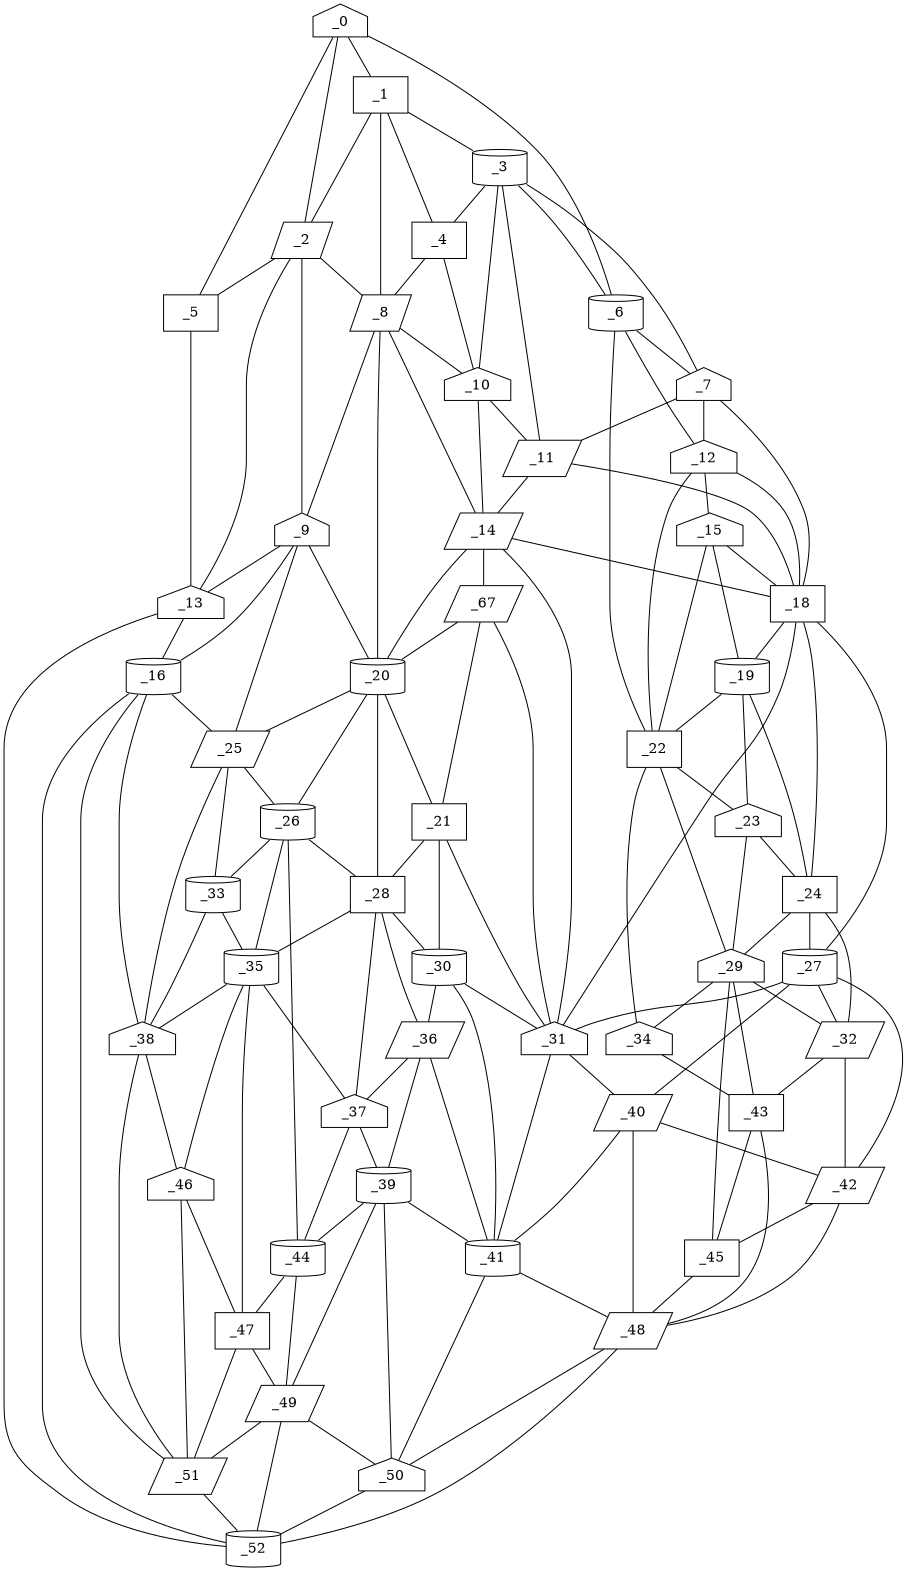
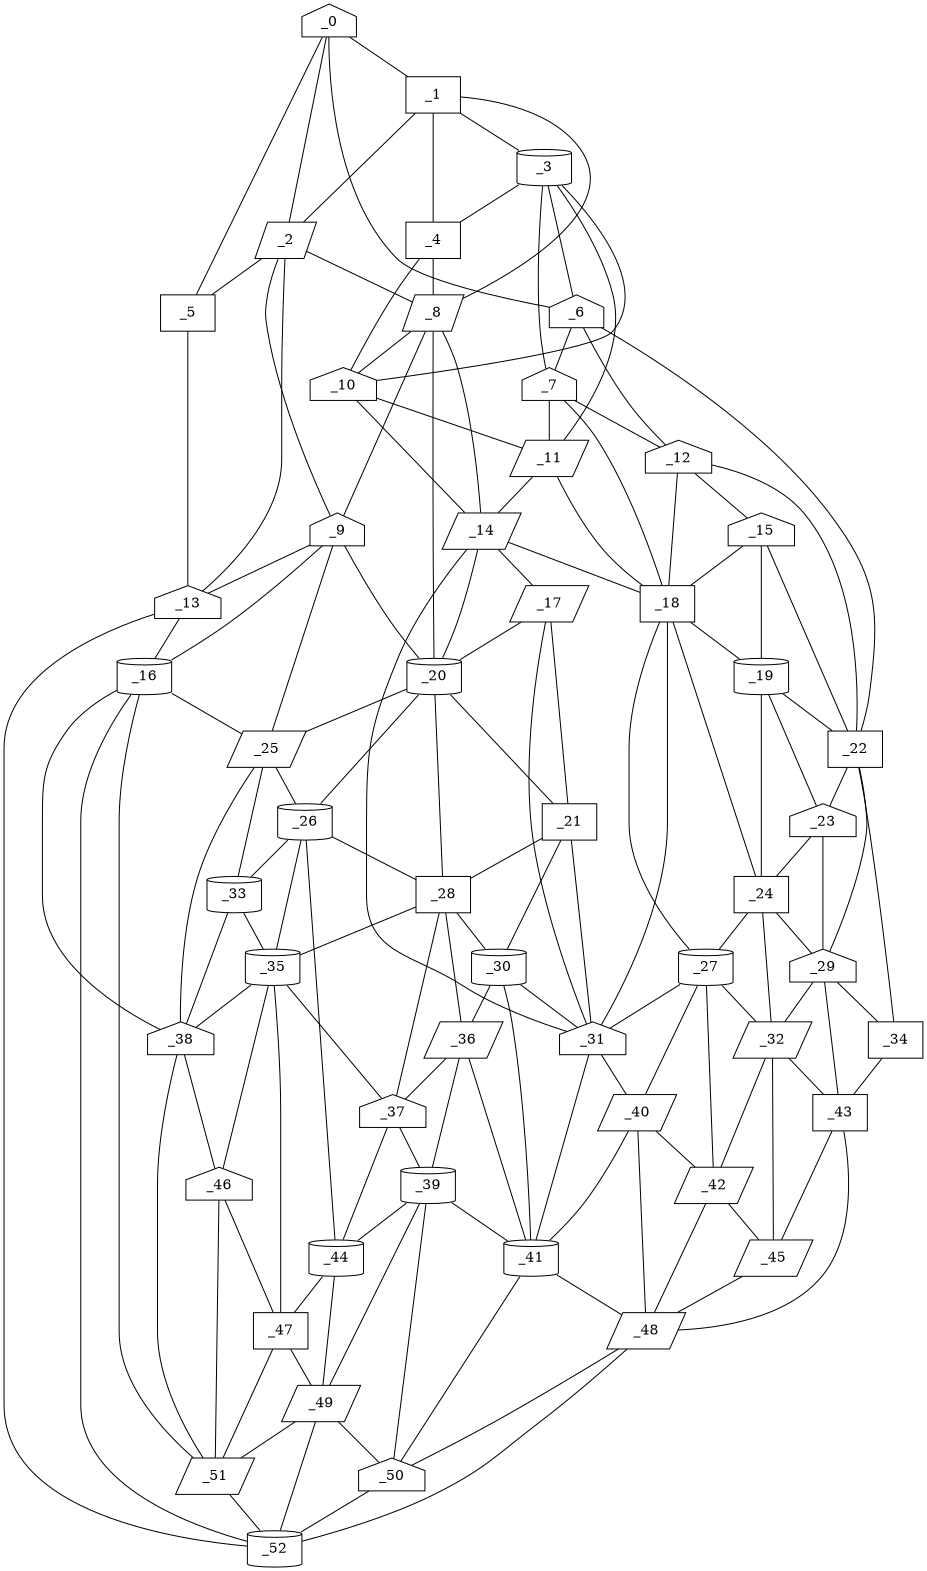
node "_6": shape cylinder -> house
node "_67": label "_67" -> "_17"
node "_34": shape house -> box
edge "_29" -- "_45": now "_32" -- "_45"
node "_45": shape box -> parallelogram
